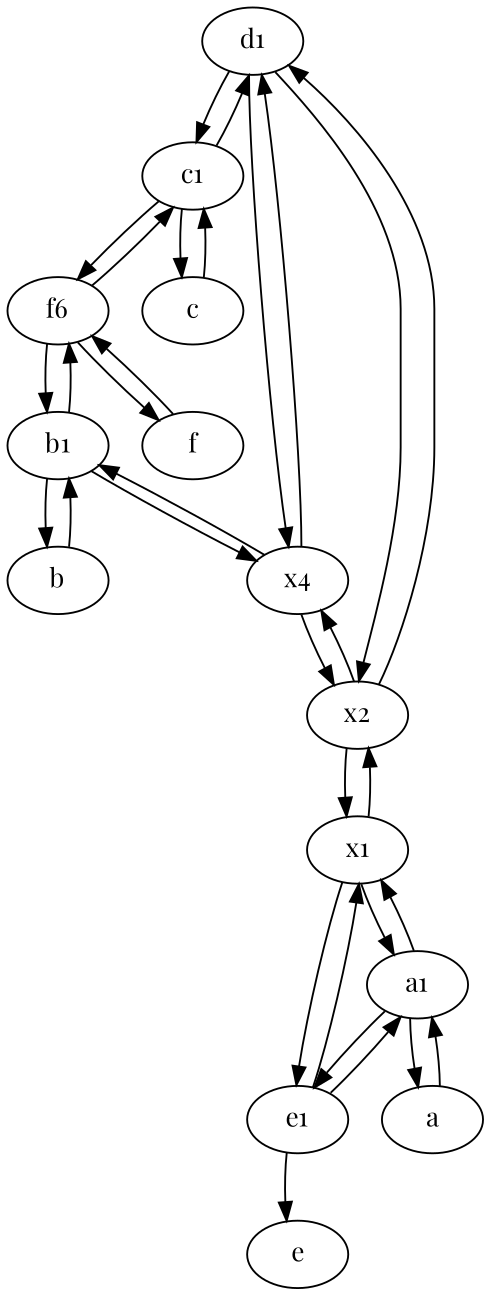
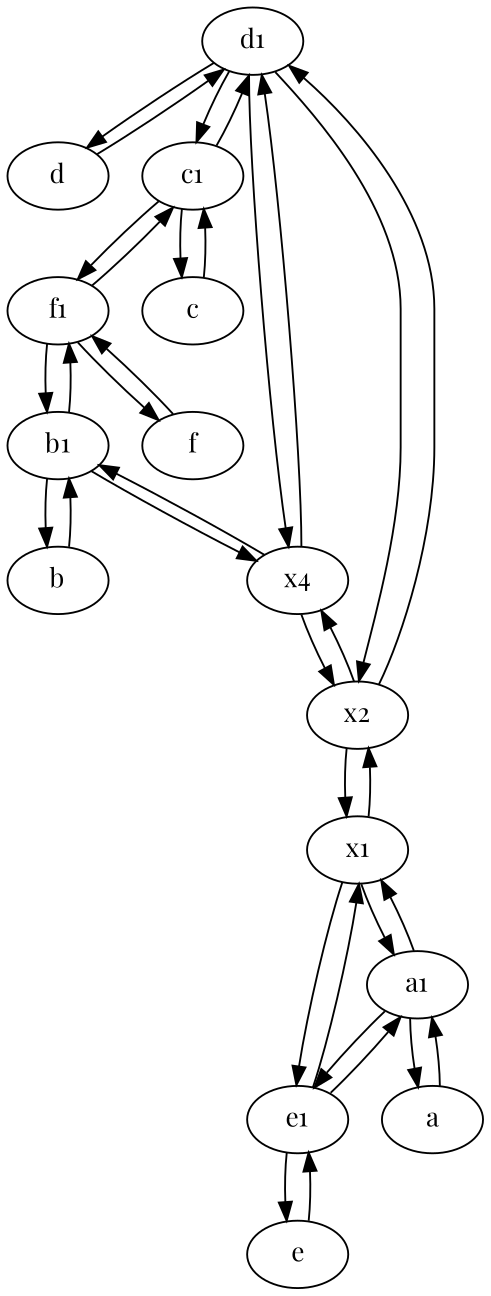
node "d": added
node "f6": label "f6" -> "f1"
edge "e" -> "e1": added
